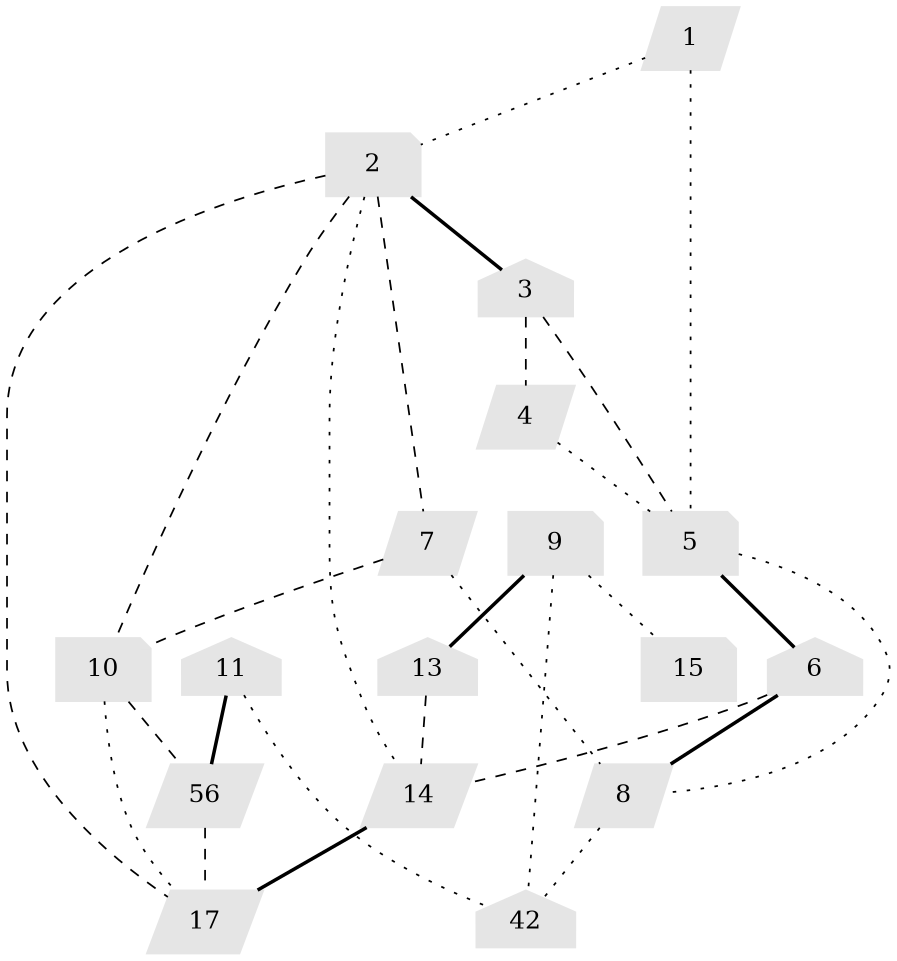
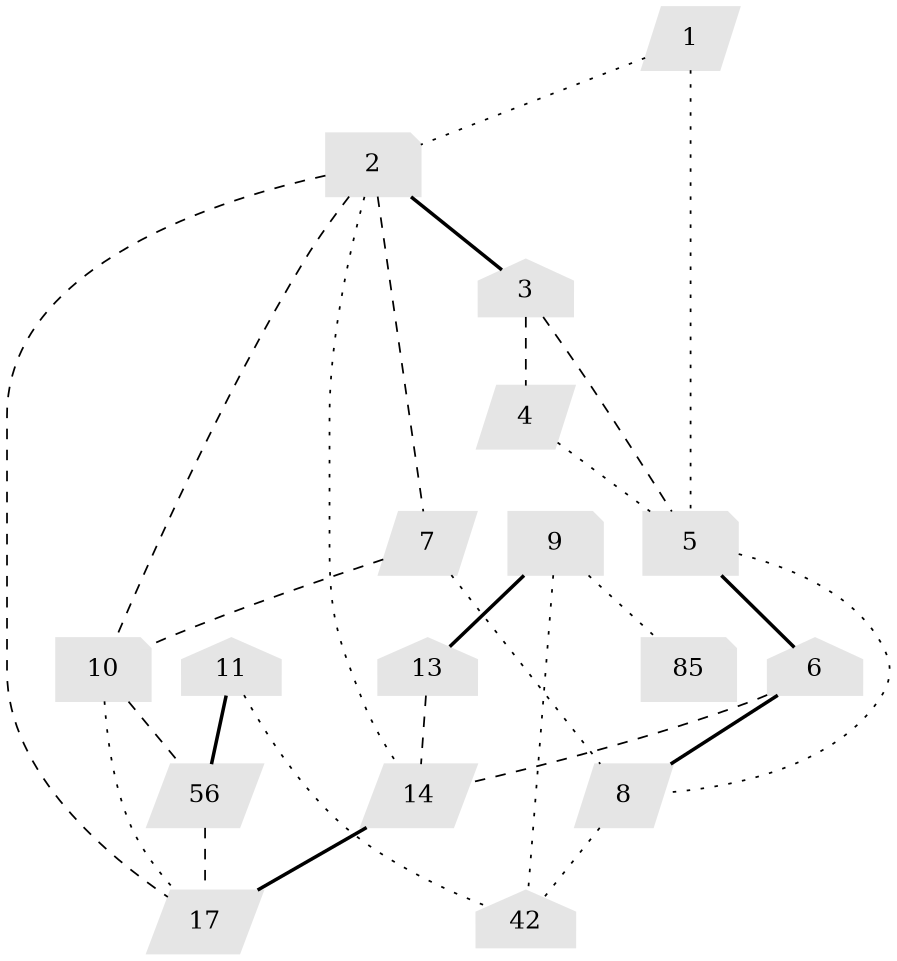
node "15": label "15" -> "85"
